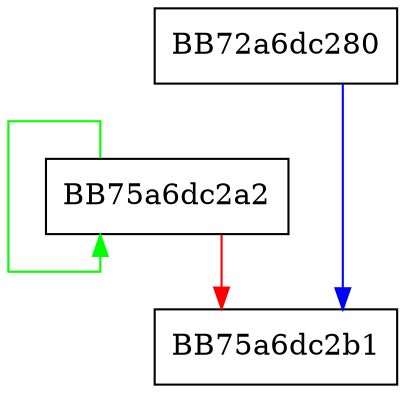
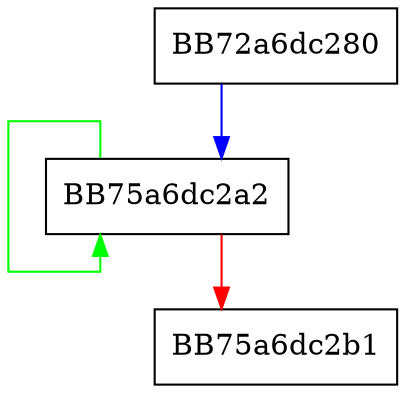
edge "BB72a6dc280" -> "BB75a6dc2b1": now "BB72a6dc280" -> "BB75a6dc2a2"
